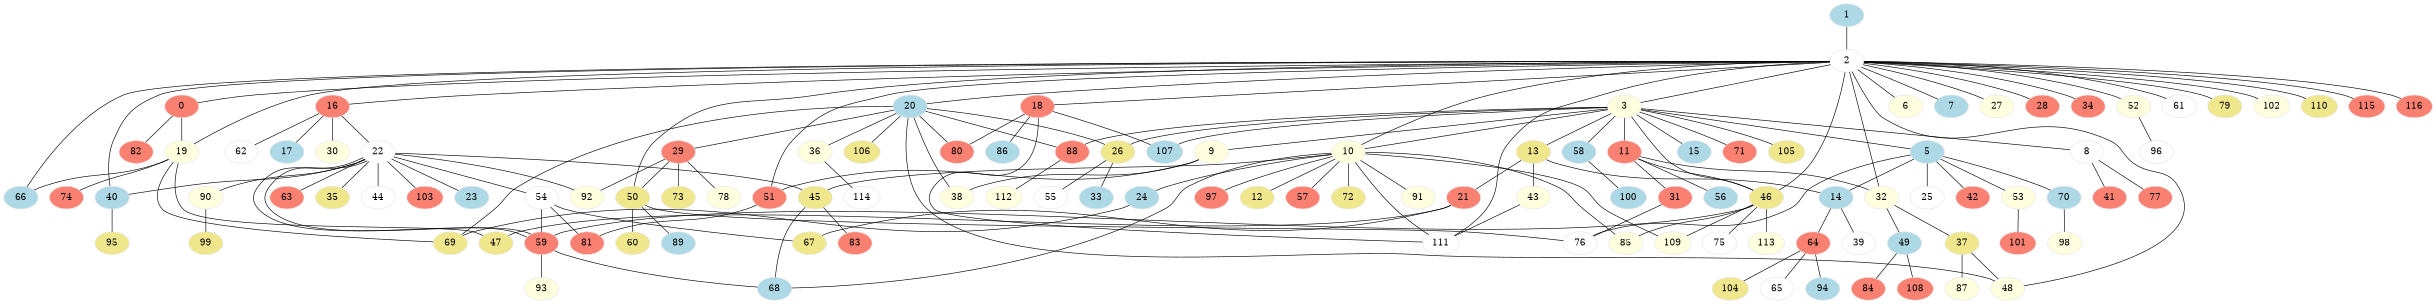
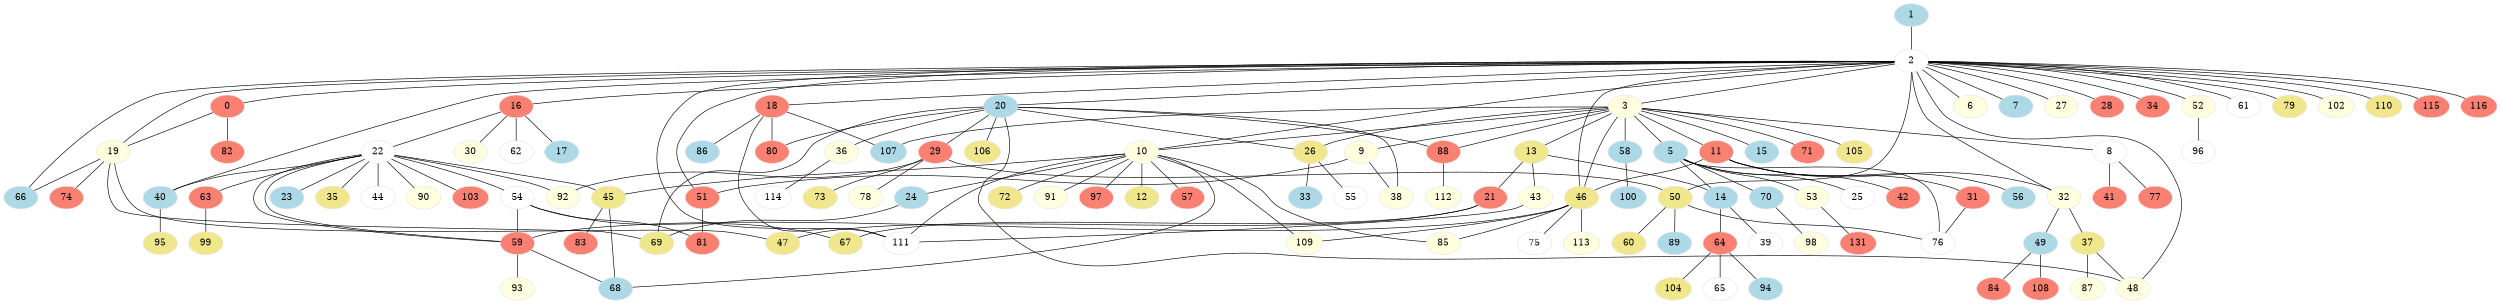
edge "90" -- "99": now "63" -- "99"
node "101": label "101" -> "131"
